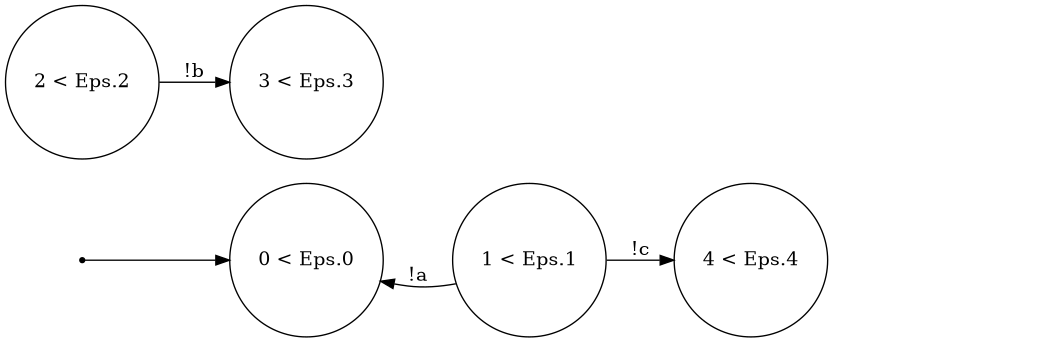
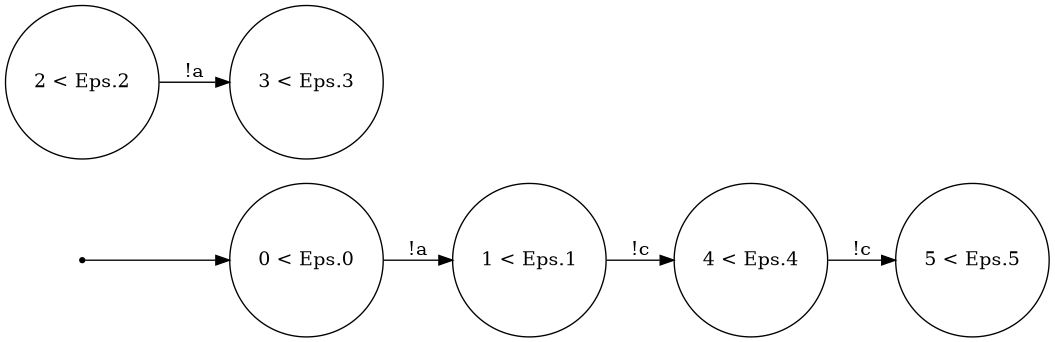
edge "2 < Eps.2" -> "3 < Eps.3": label "!b" -> "!a"
node "5 < Eps.5": added
edge "1 < Eps.1" -> "0 < Eps.0": reversed
